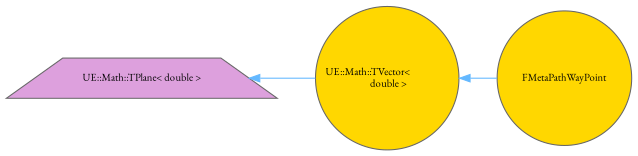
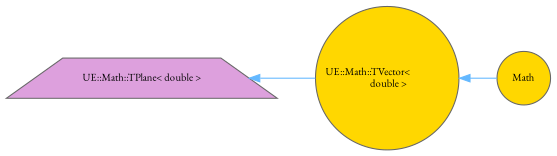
node "FMetaPathWayPoint": label "FMetaPathWayPoint" -> "Math"
